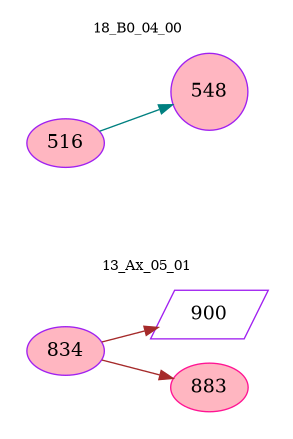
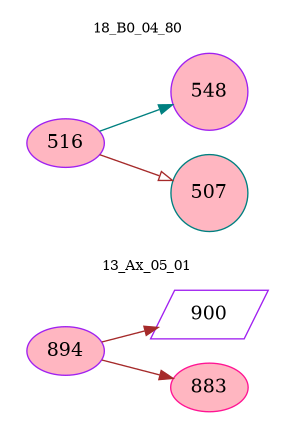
cluster "18_B0_04_00": label "18_B0_04_00" -> "18_B0_04_80"
node "507": added
node "834": label "834" -> "894"
